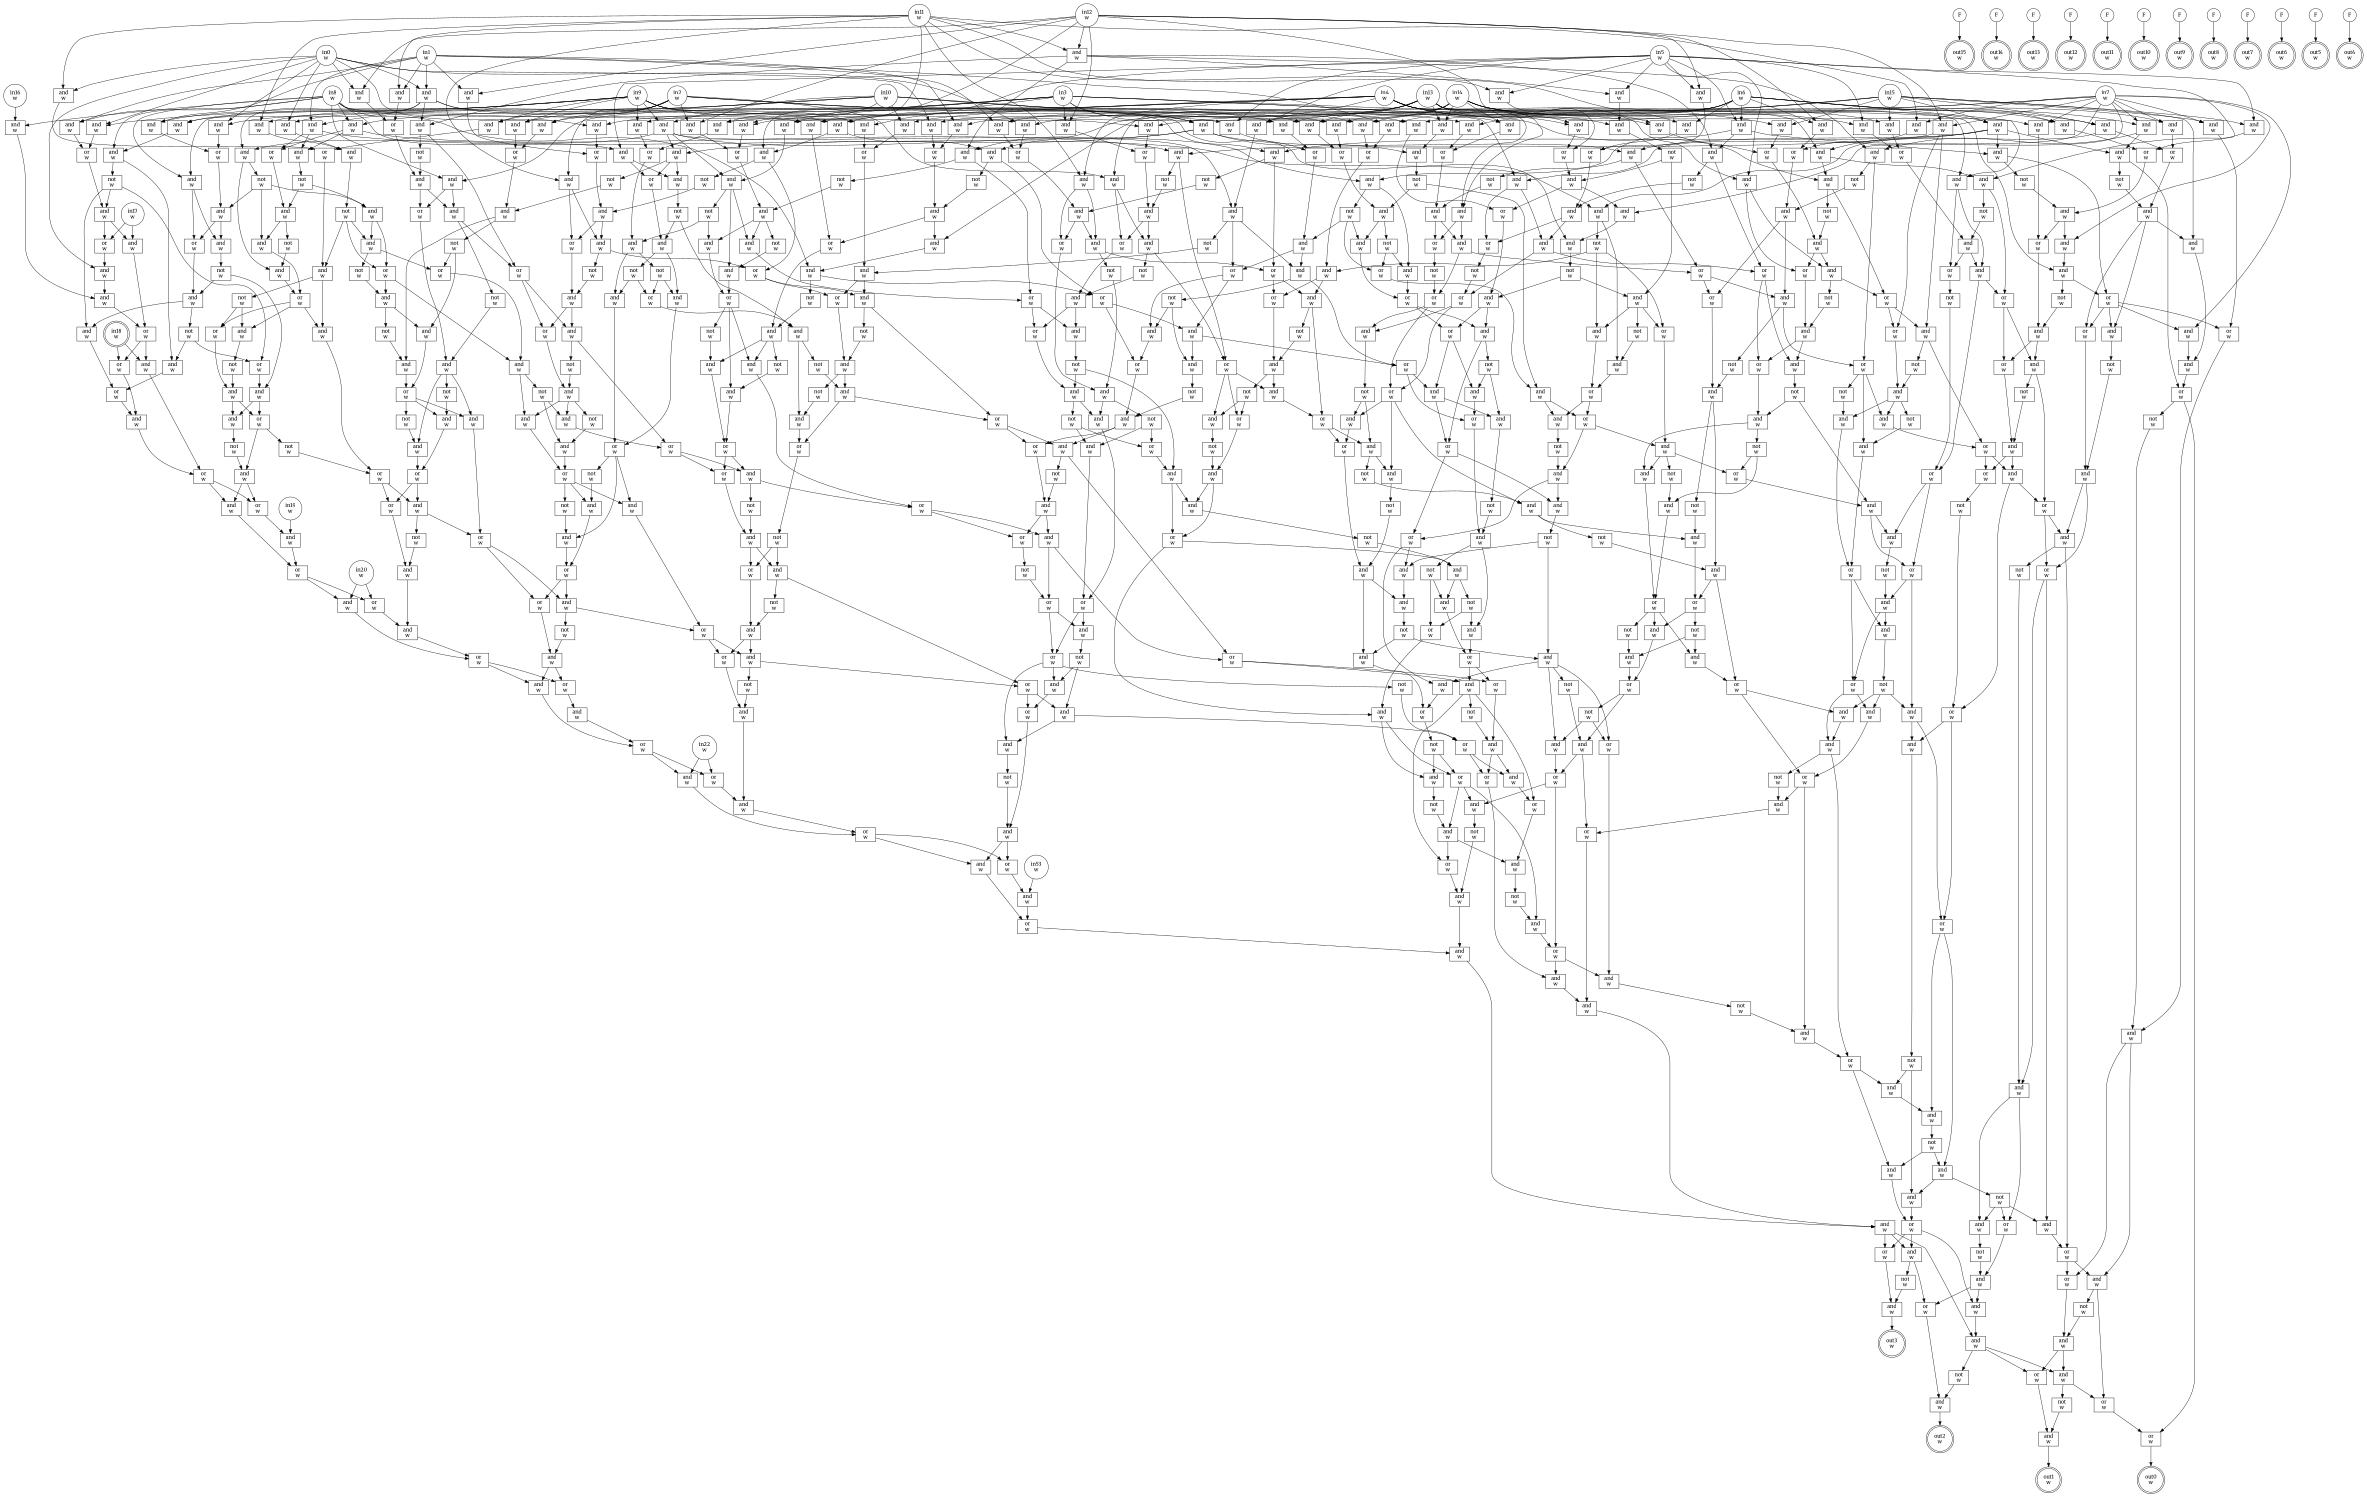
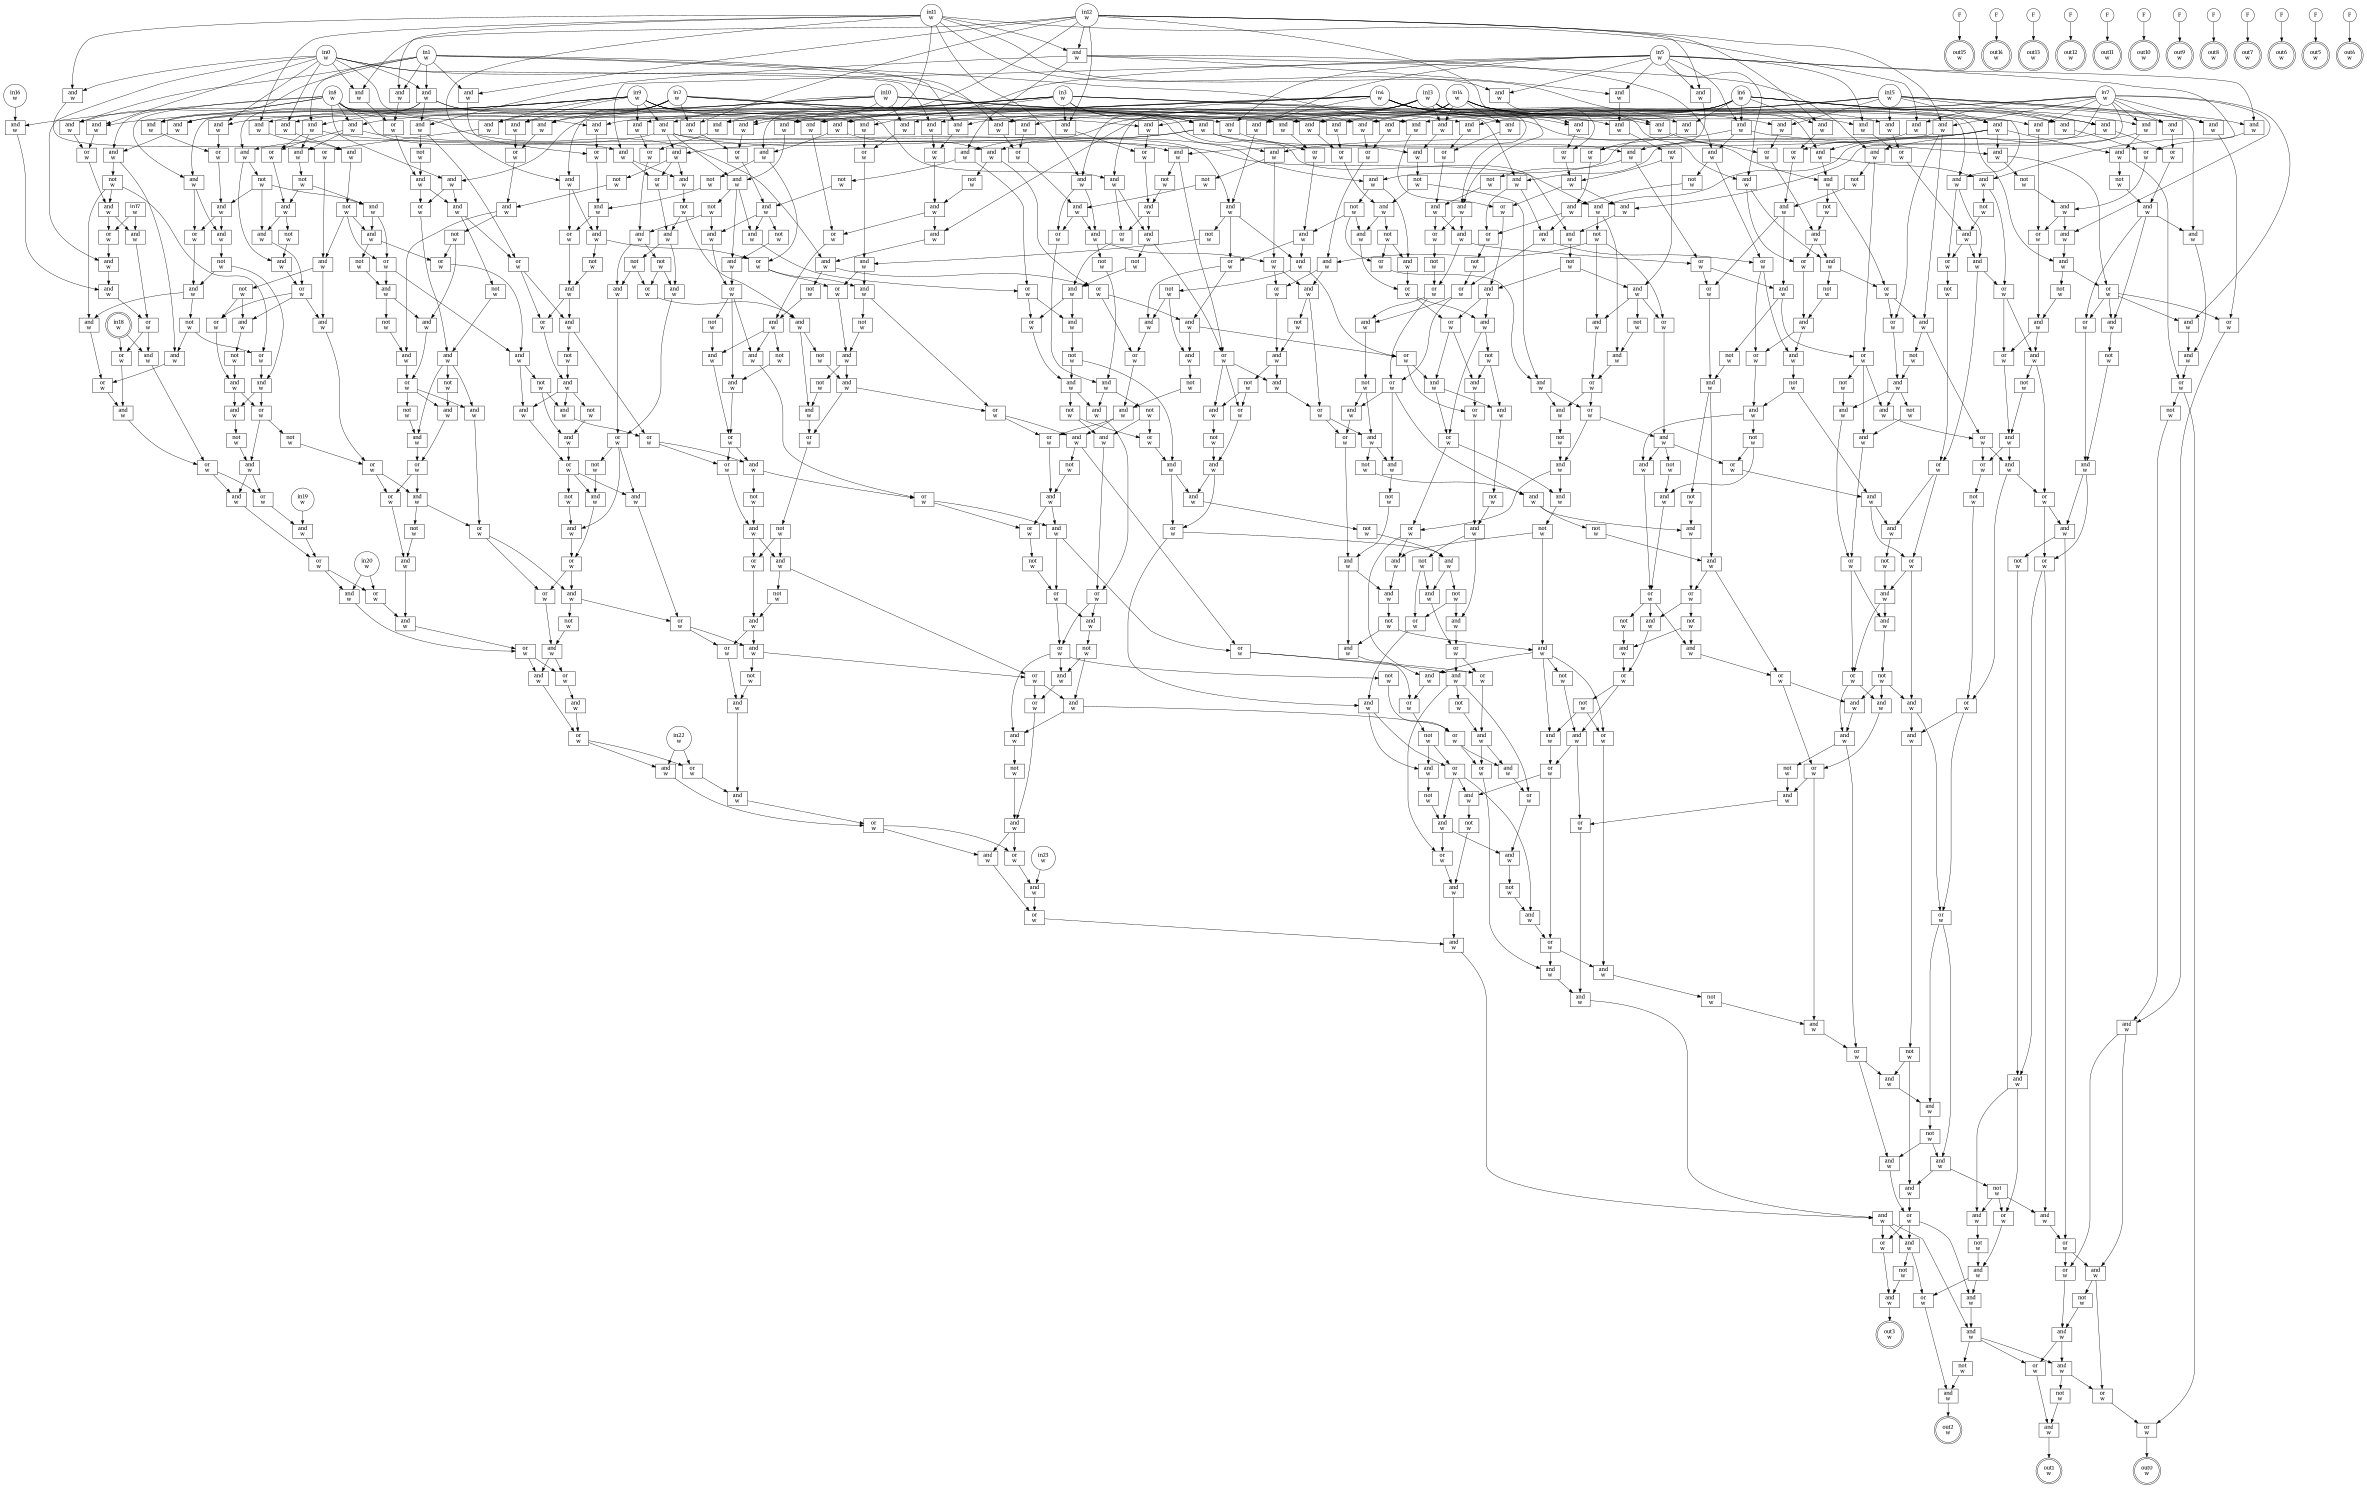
node "in17 w": shape circle -> box
node "in53 w": label "in53 w" -> "in23 w"
